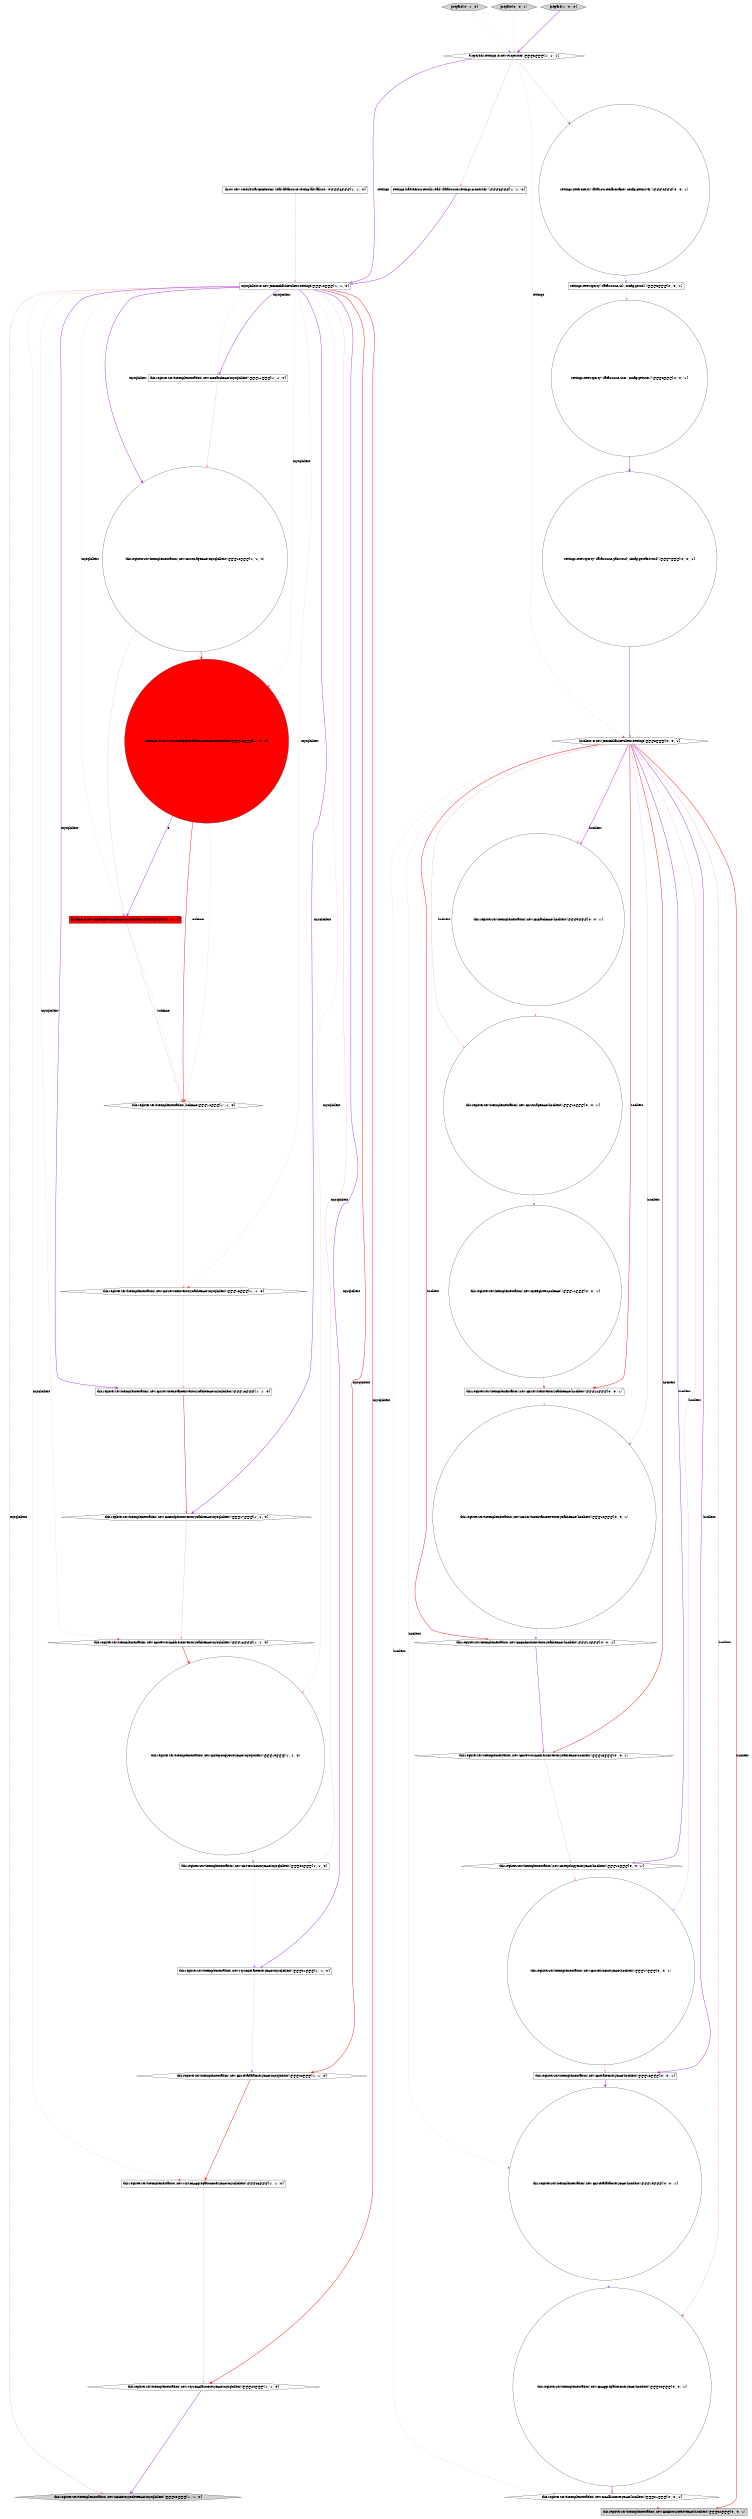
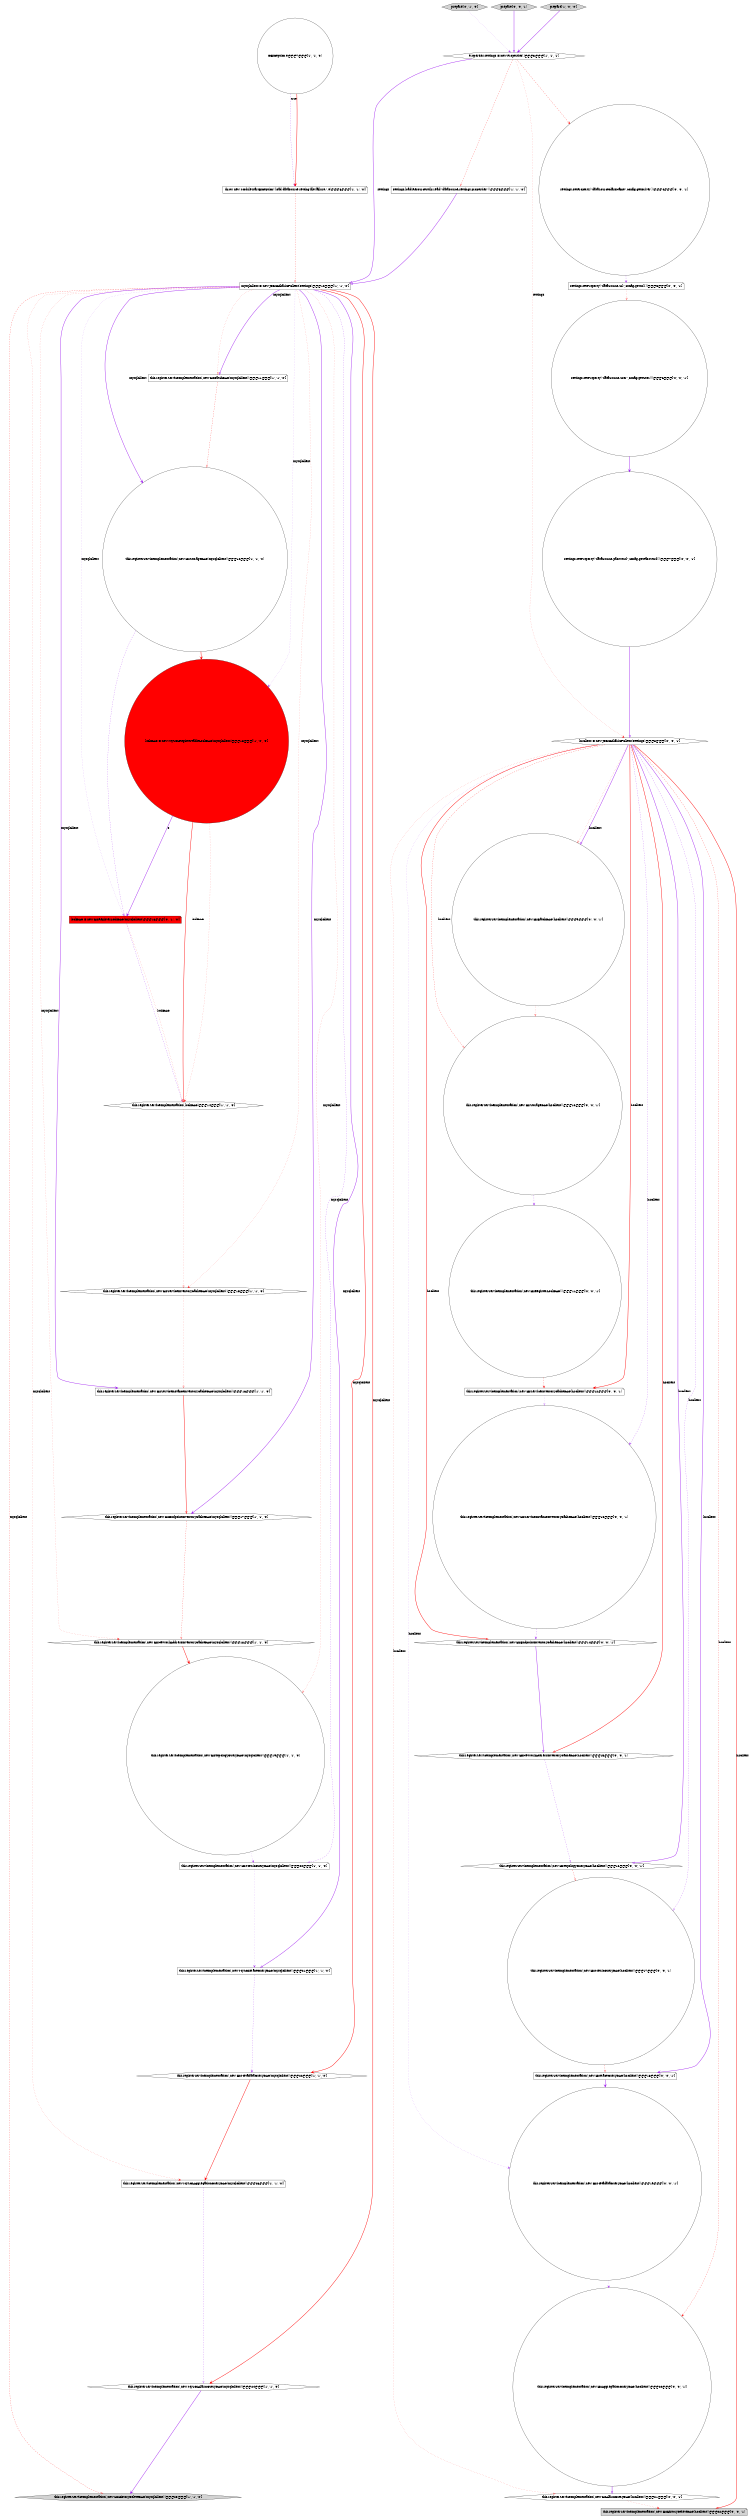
edge "prepare['0', '0', '1']" -> "Properties settings = new Properties()@@@3@@@['1', '1', '1']": style dotted -> bold
node "IOException e@@@7@@@['1', '1', '0']": added
